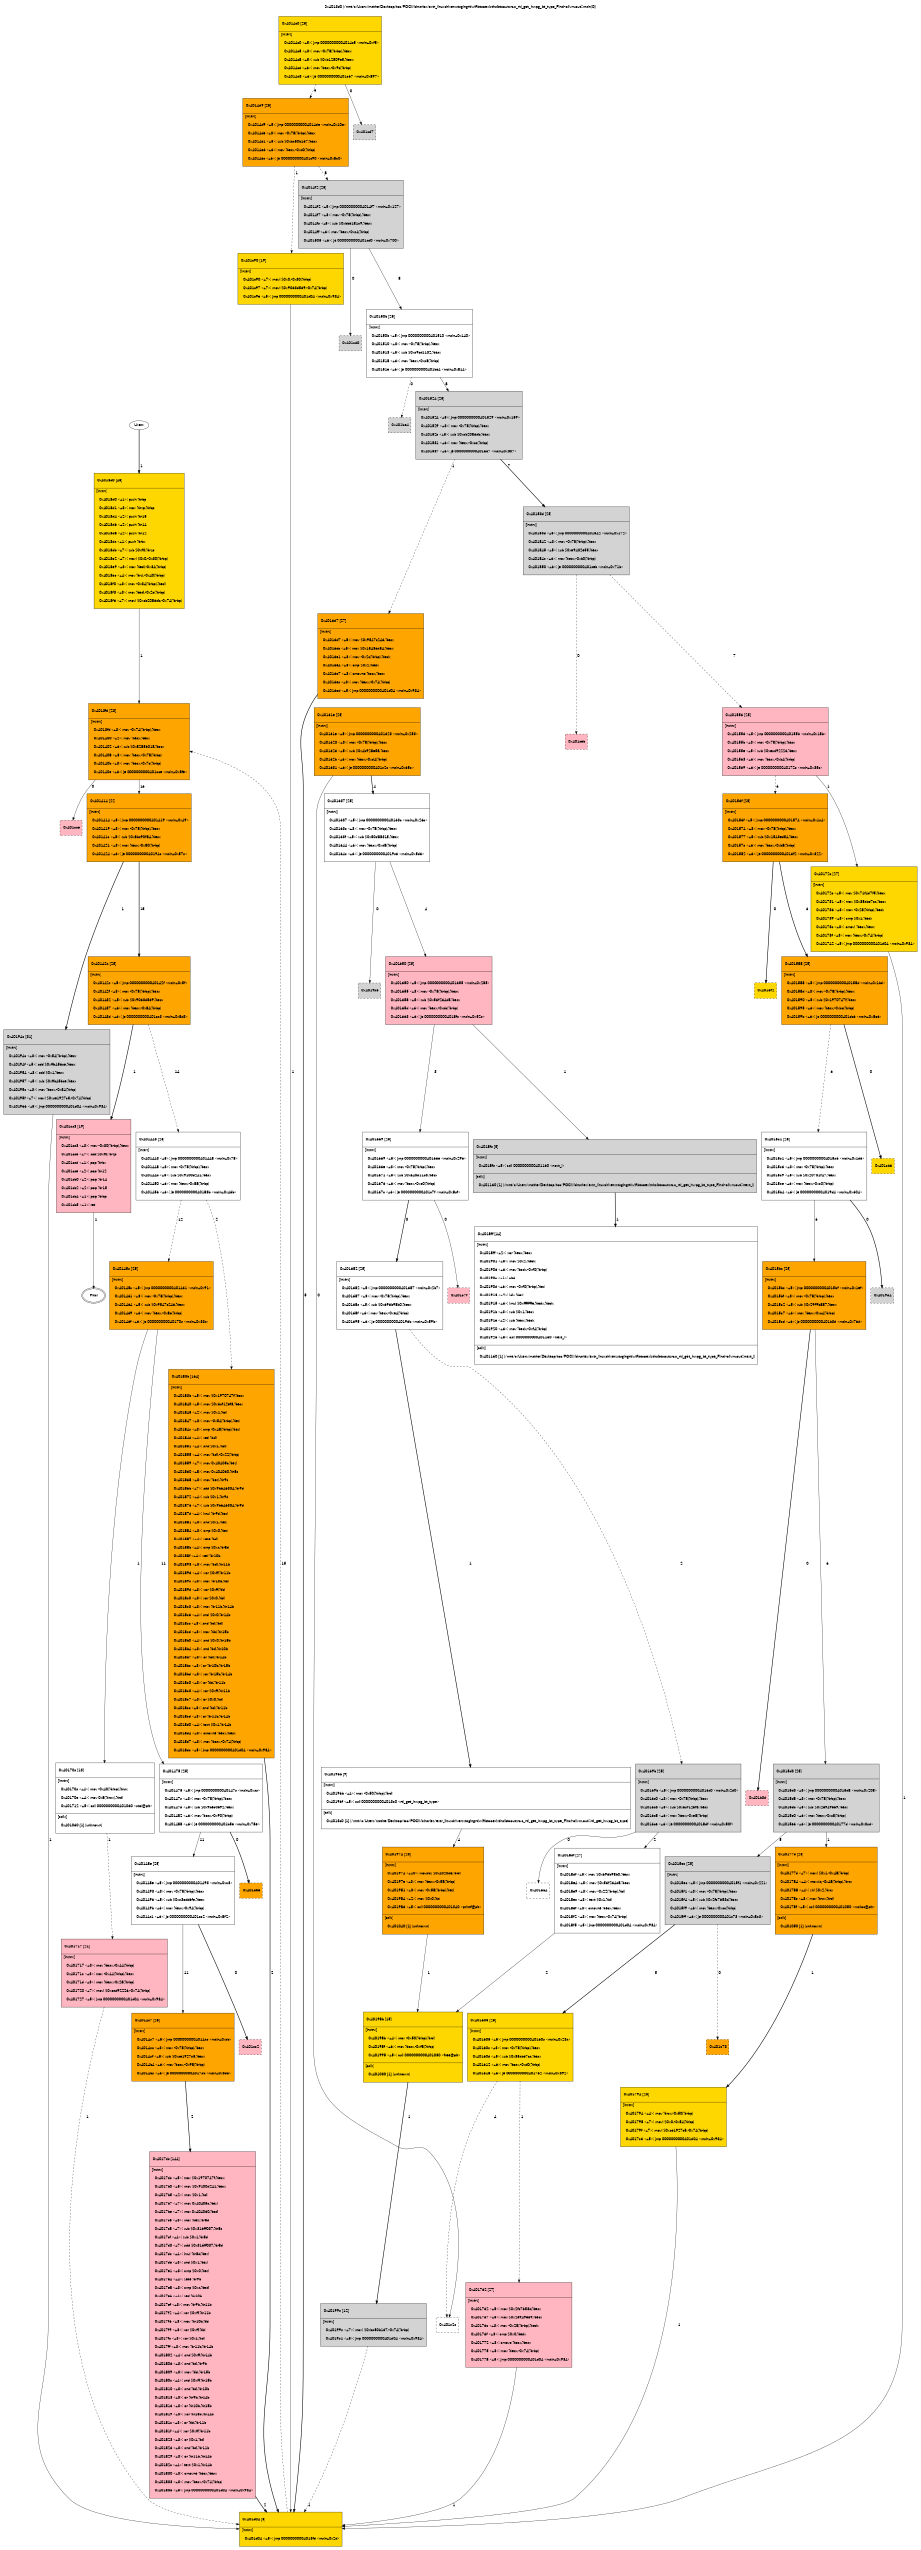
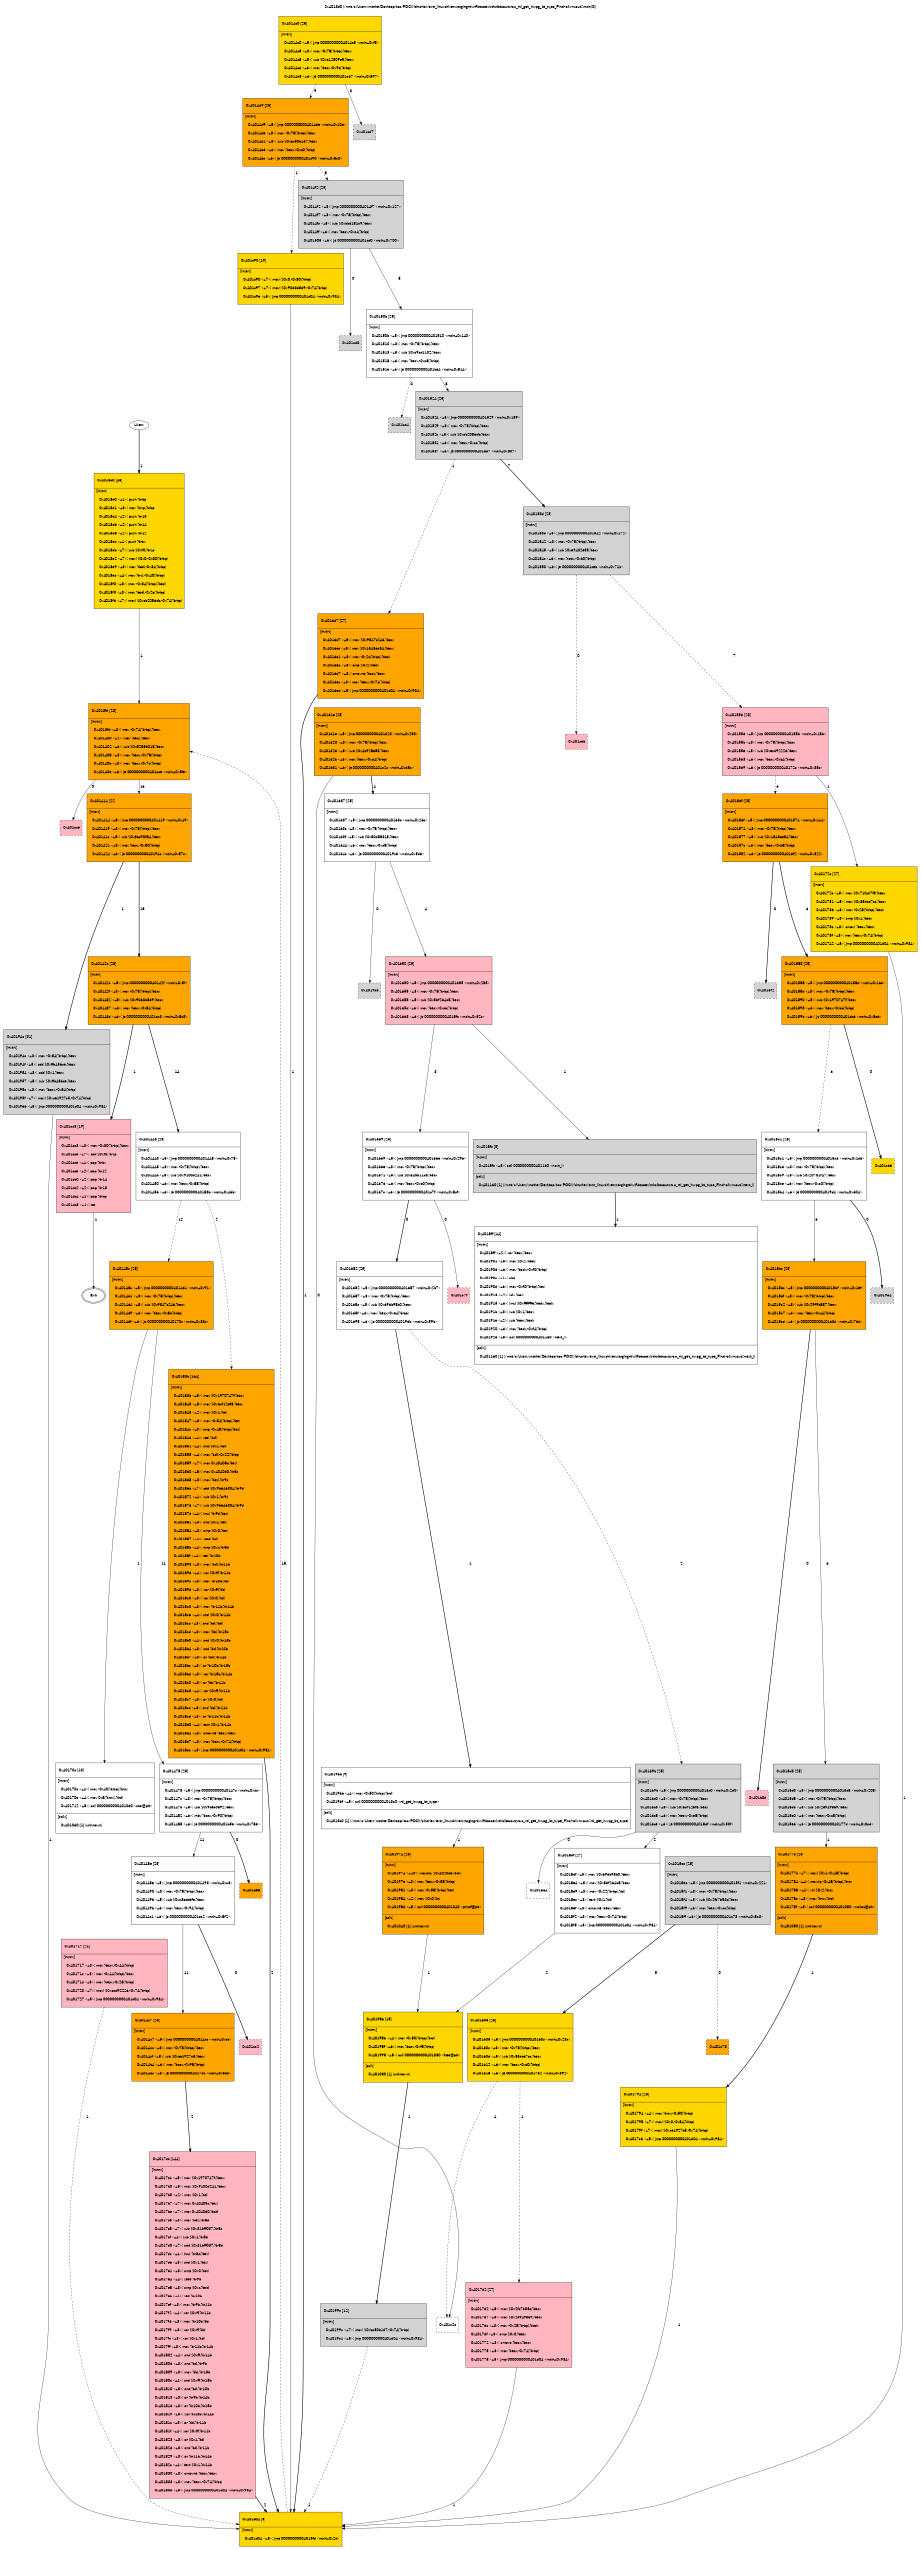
node "0x4016f2": fillcolor gold -> lightgrey
edge "0x40142a [25]" -> "0x401443 [25]": style dashed -> bold
node "Final": label "Final" -> "Exit"
edge "0x4016d7 [27]" -> "0x401d04 [5]": label " 5" -> " 1"
edge "0x40196b [9]" -> "0x401974 [23]": label " 4" -> " 1"
edge "0x4015d3 [25]" -> "0x4015ec [25]": removed, label "5"
edge "0x40170a [13]" -> "0x401717 [21]": removed, label "1"
